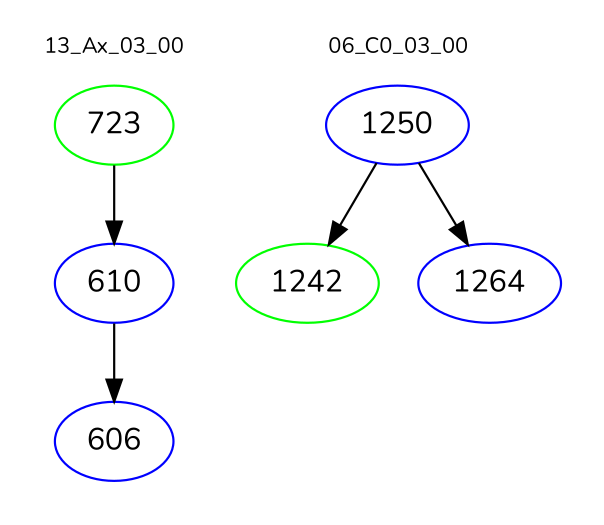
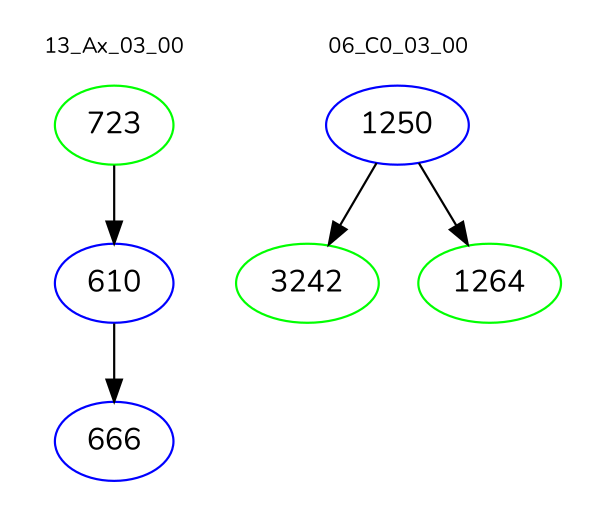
node "1242": label "1242" -> "3242"
node "1264": color blue -> green
node "606": label "606" -> "666"
